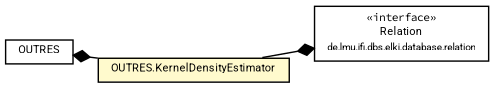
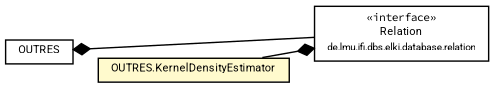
edge "OUTRES.KernelDensityEstimator" -> "OUTRES": now "Relation" -> "OUTRES"
